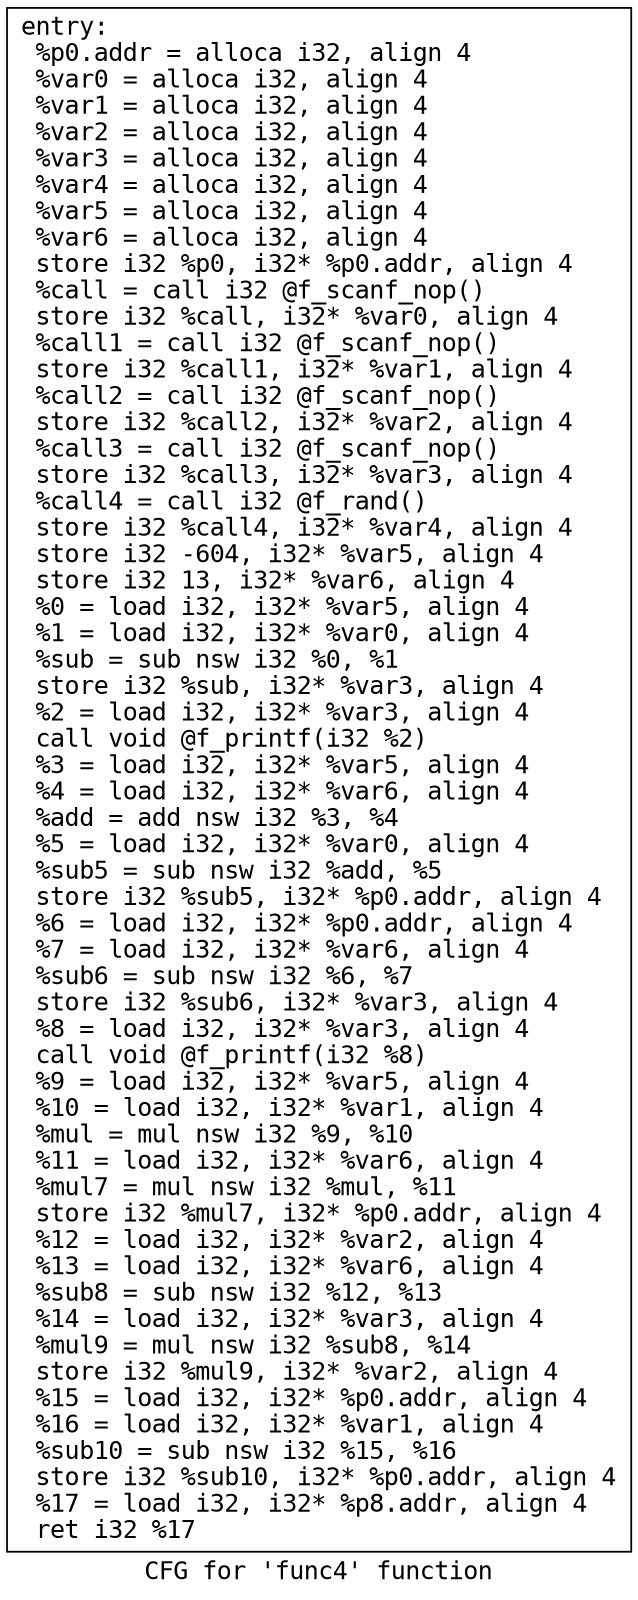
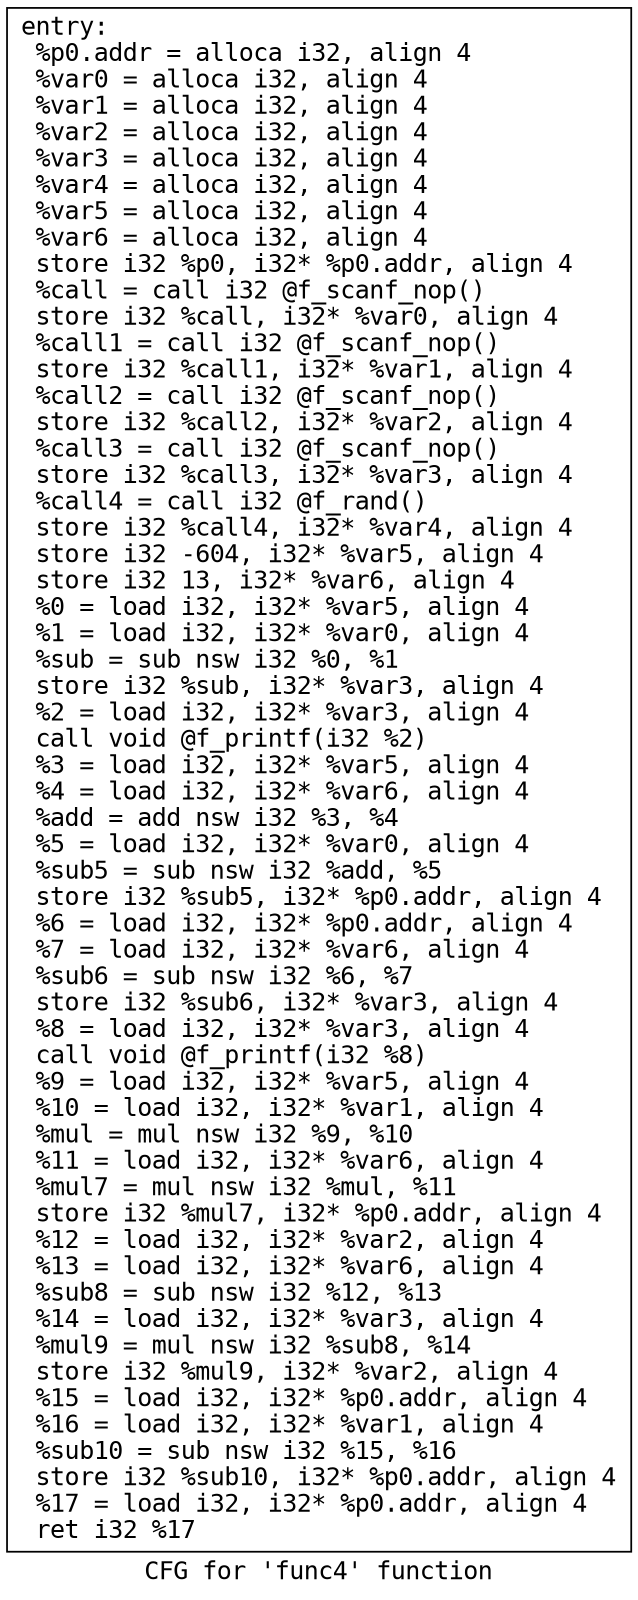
node "entry:": text "%17 = load i32, i32* %p8.addr, align 4" -> "%17 = load i32, i32* %p0.addr, align 4"
